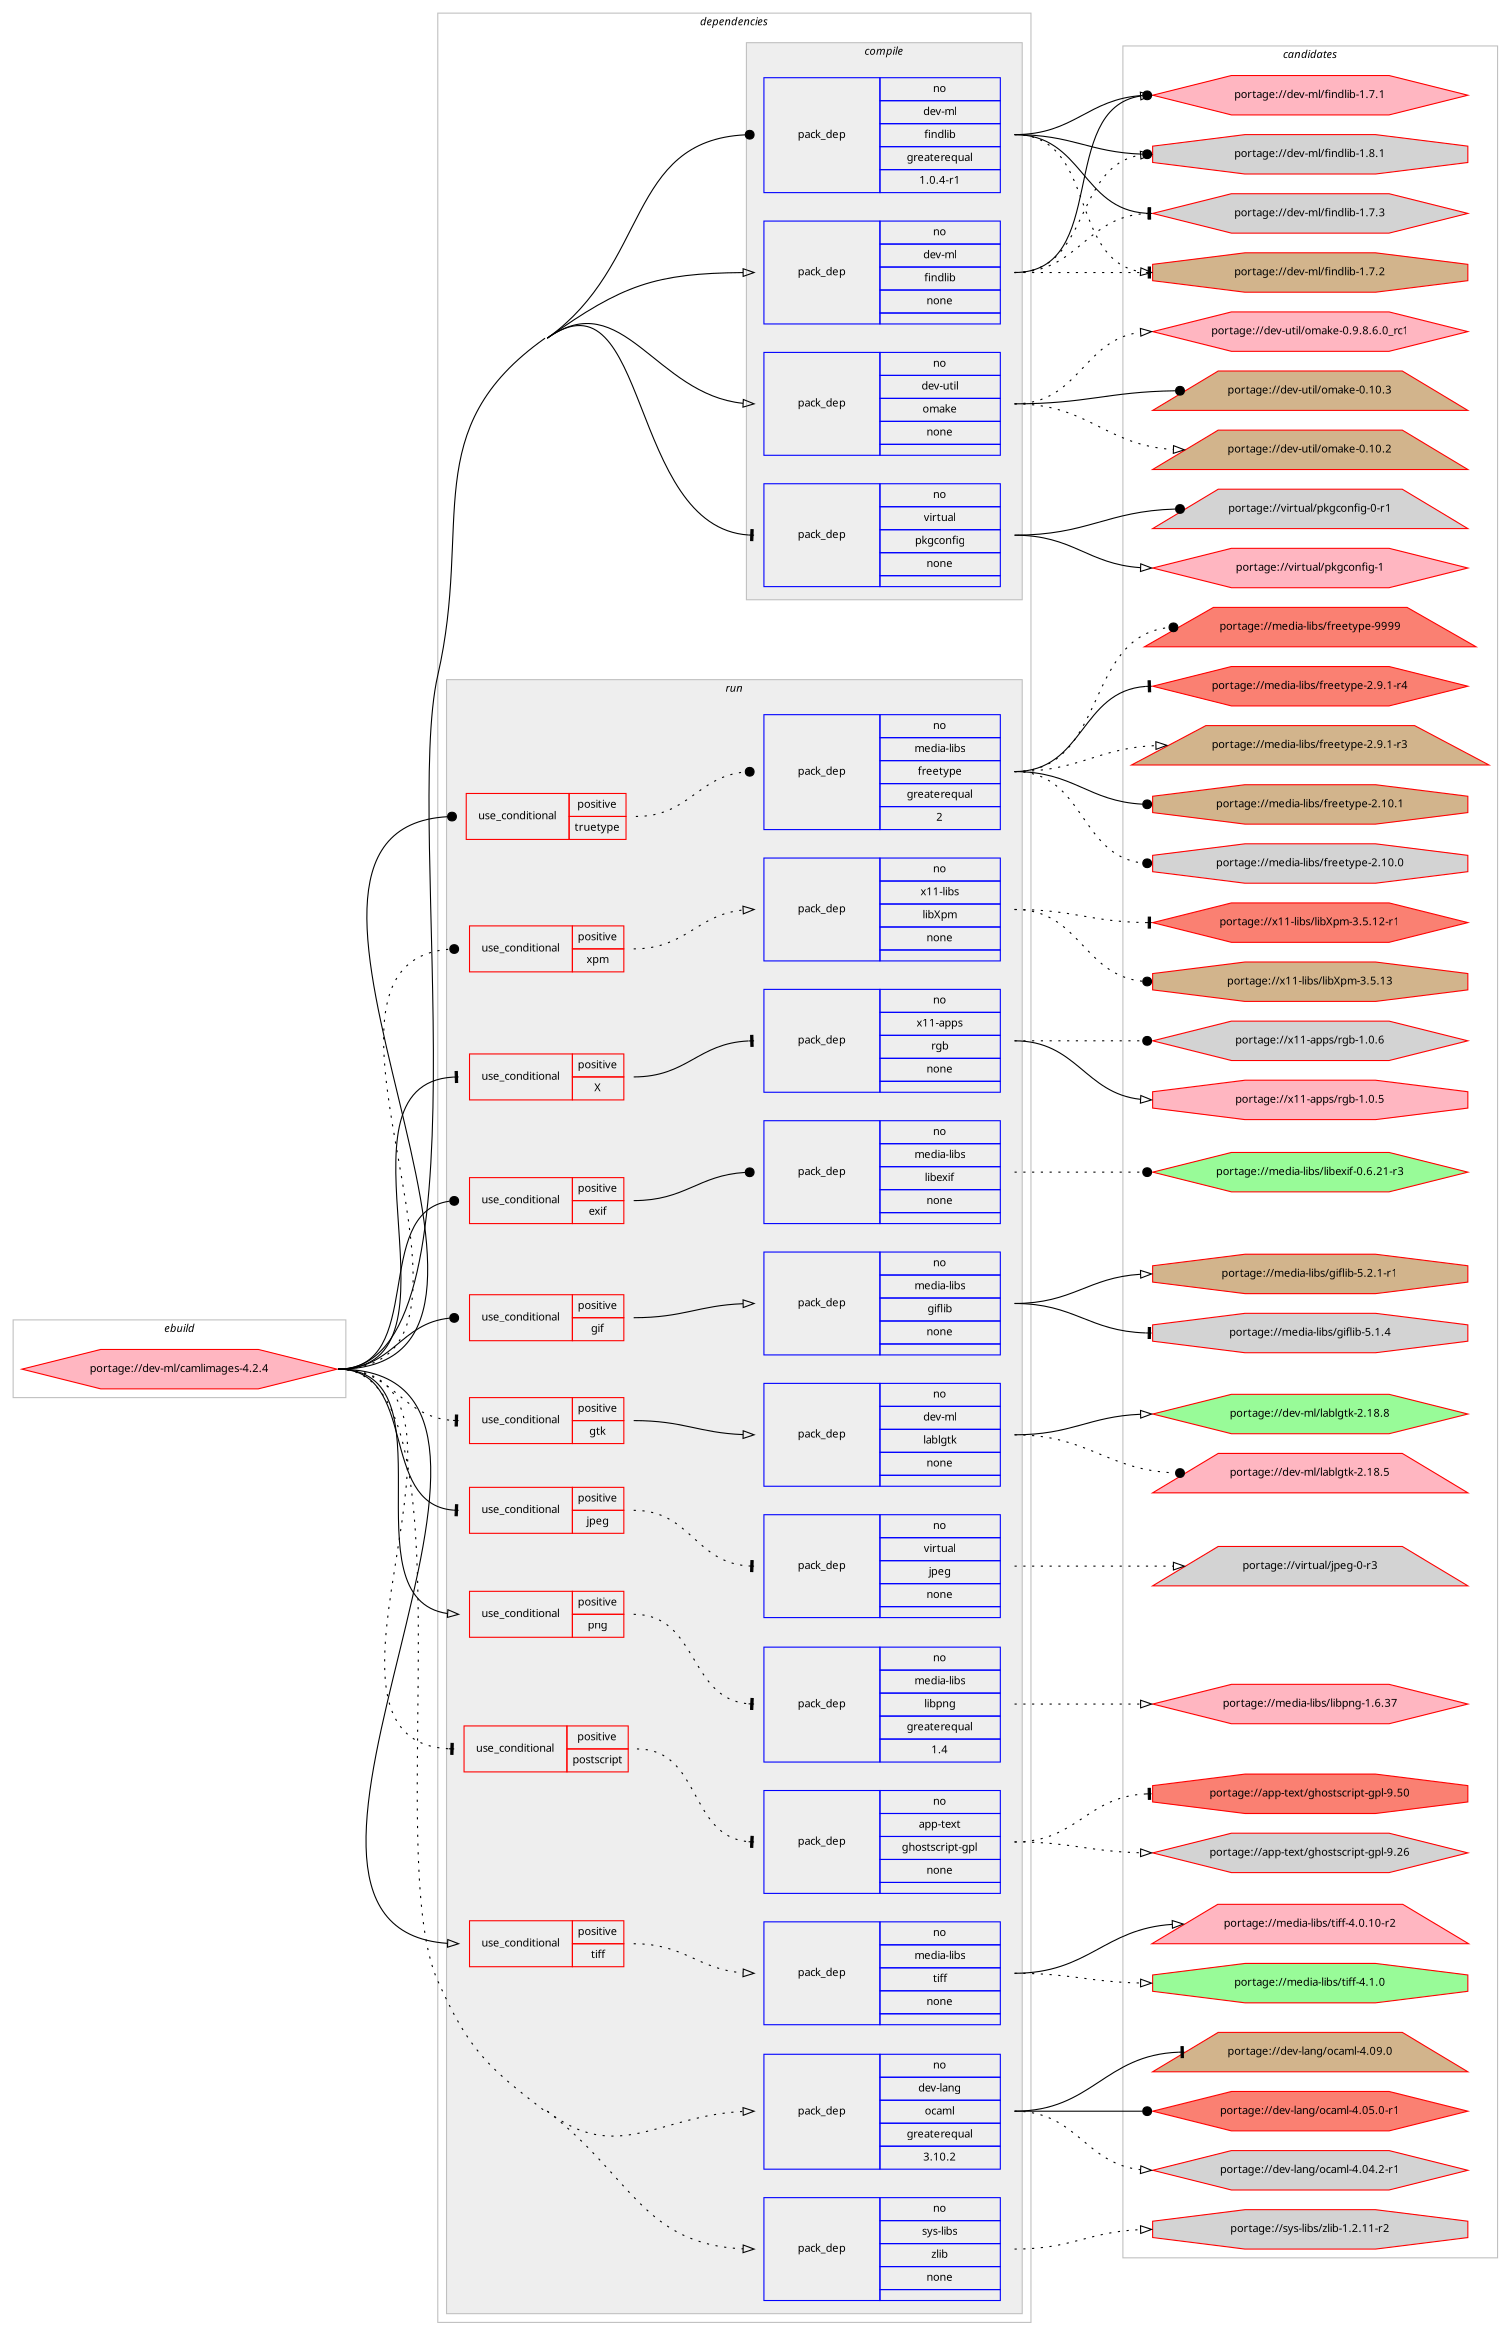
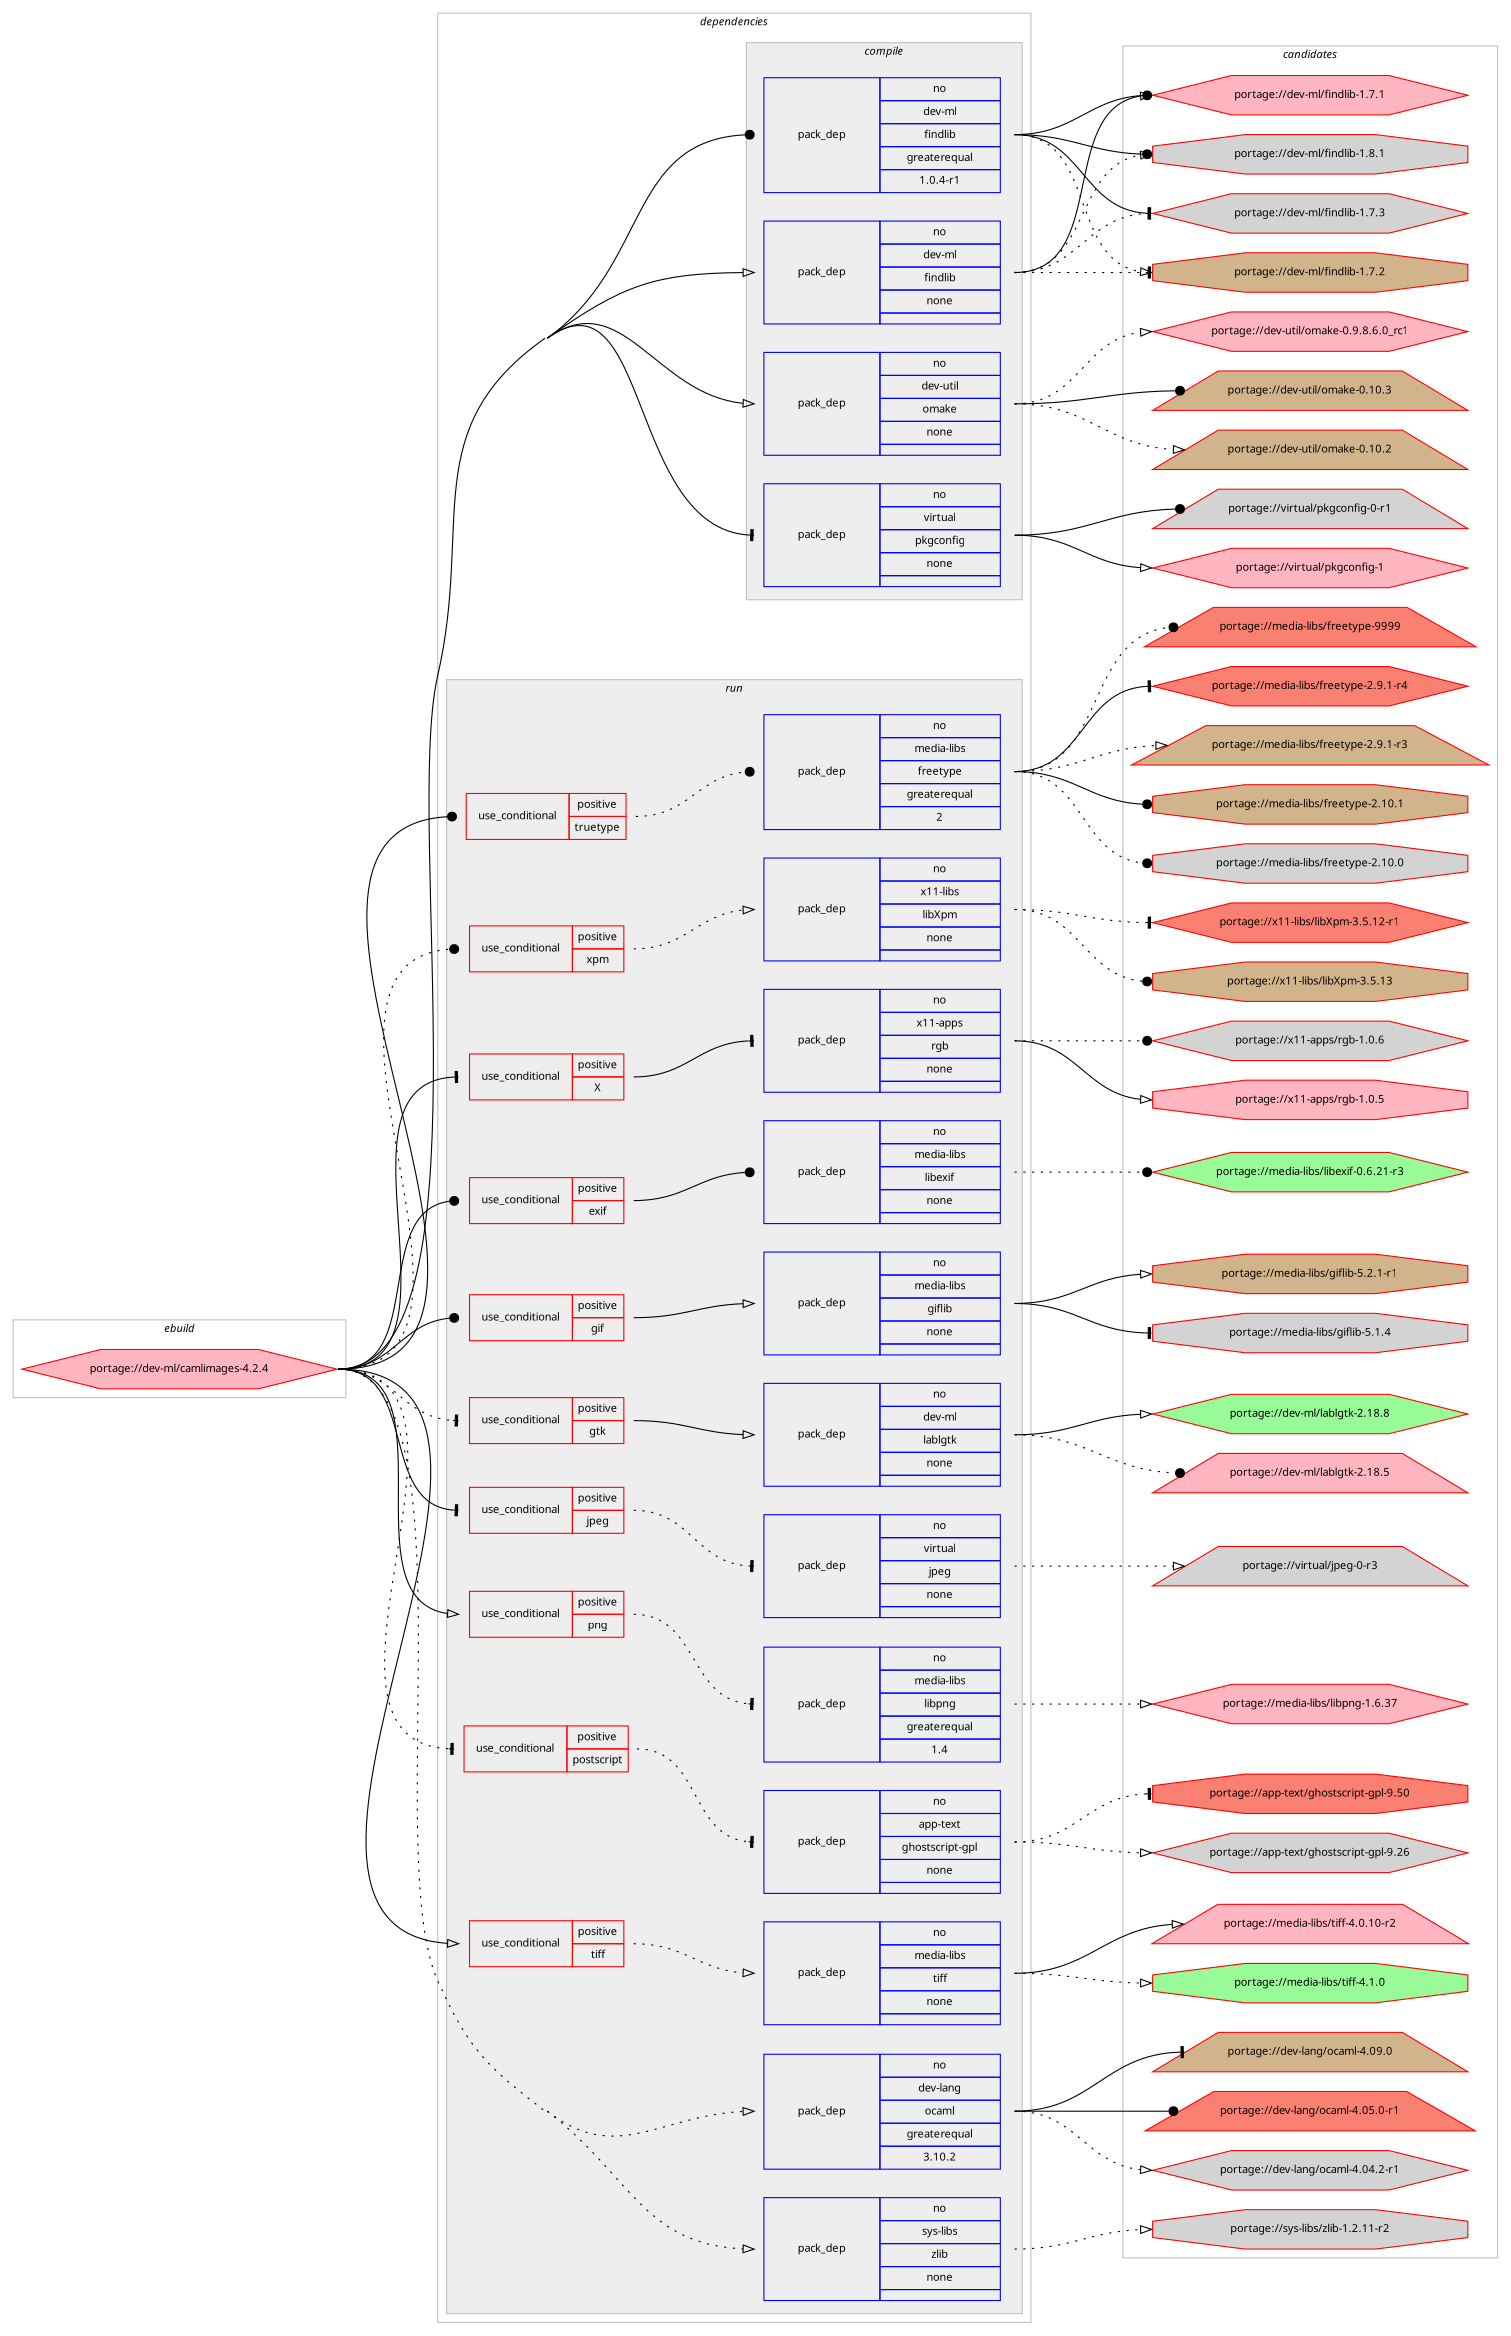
node "portage://dev-lang/ocaml-4.05.0-r1": shape hexagon -> trapezium
